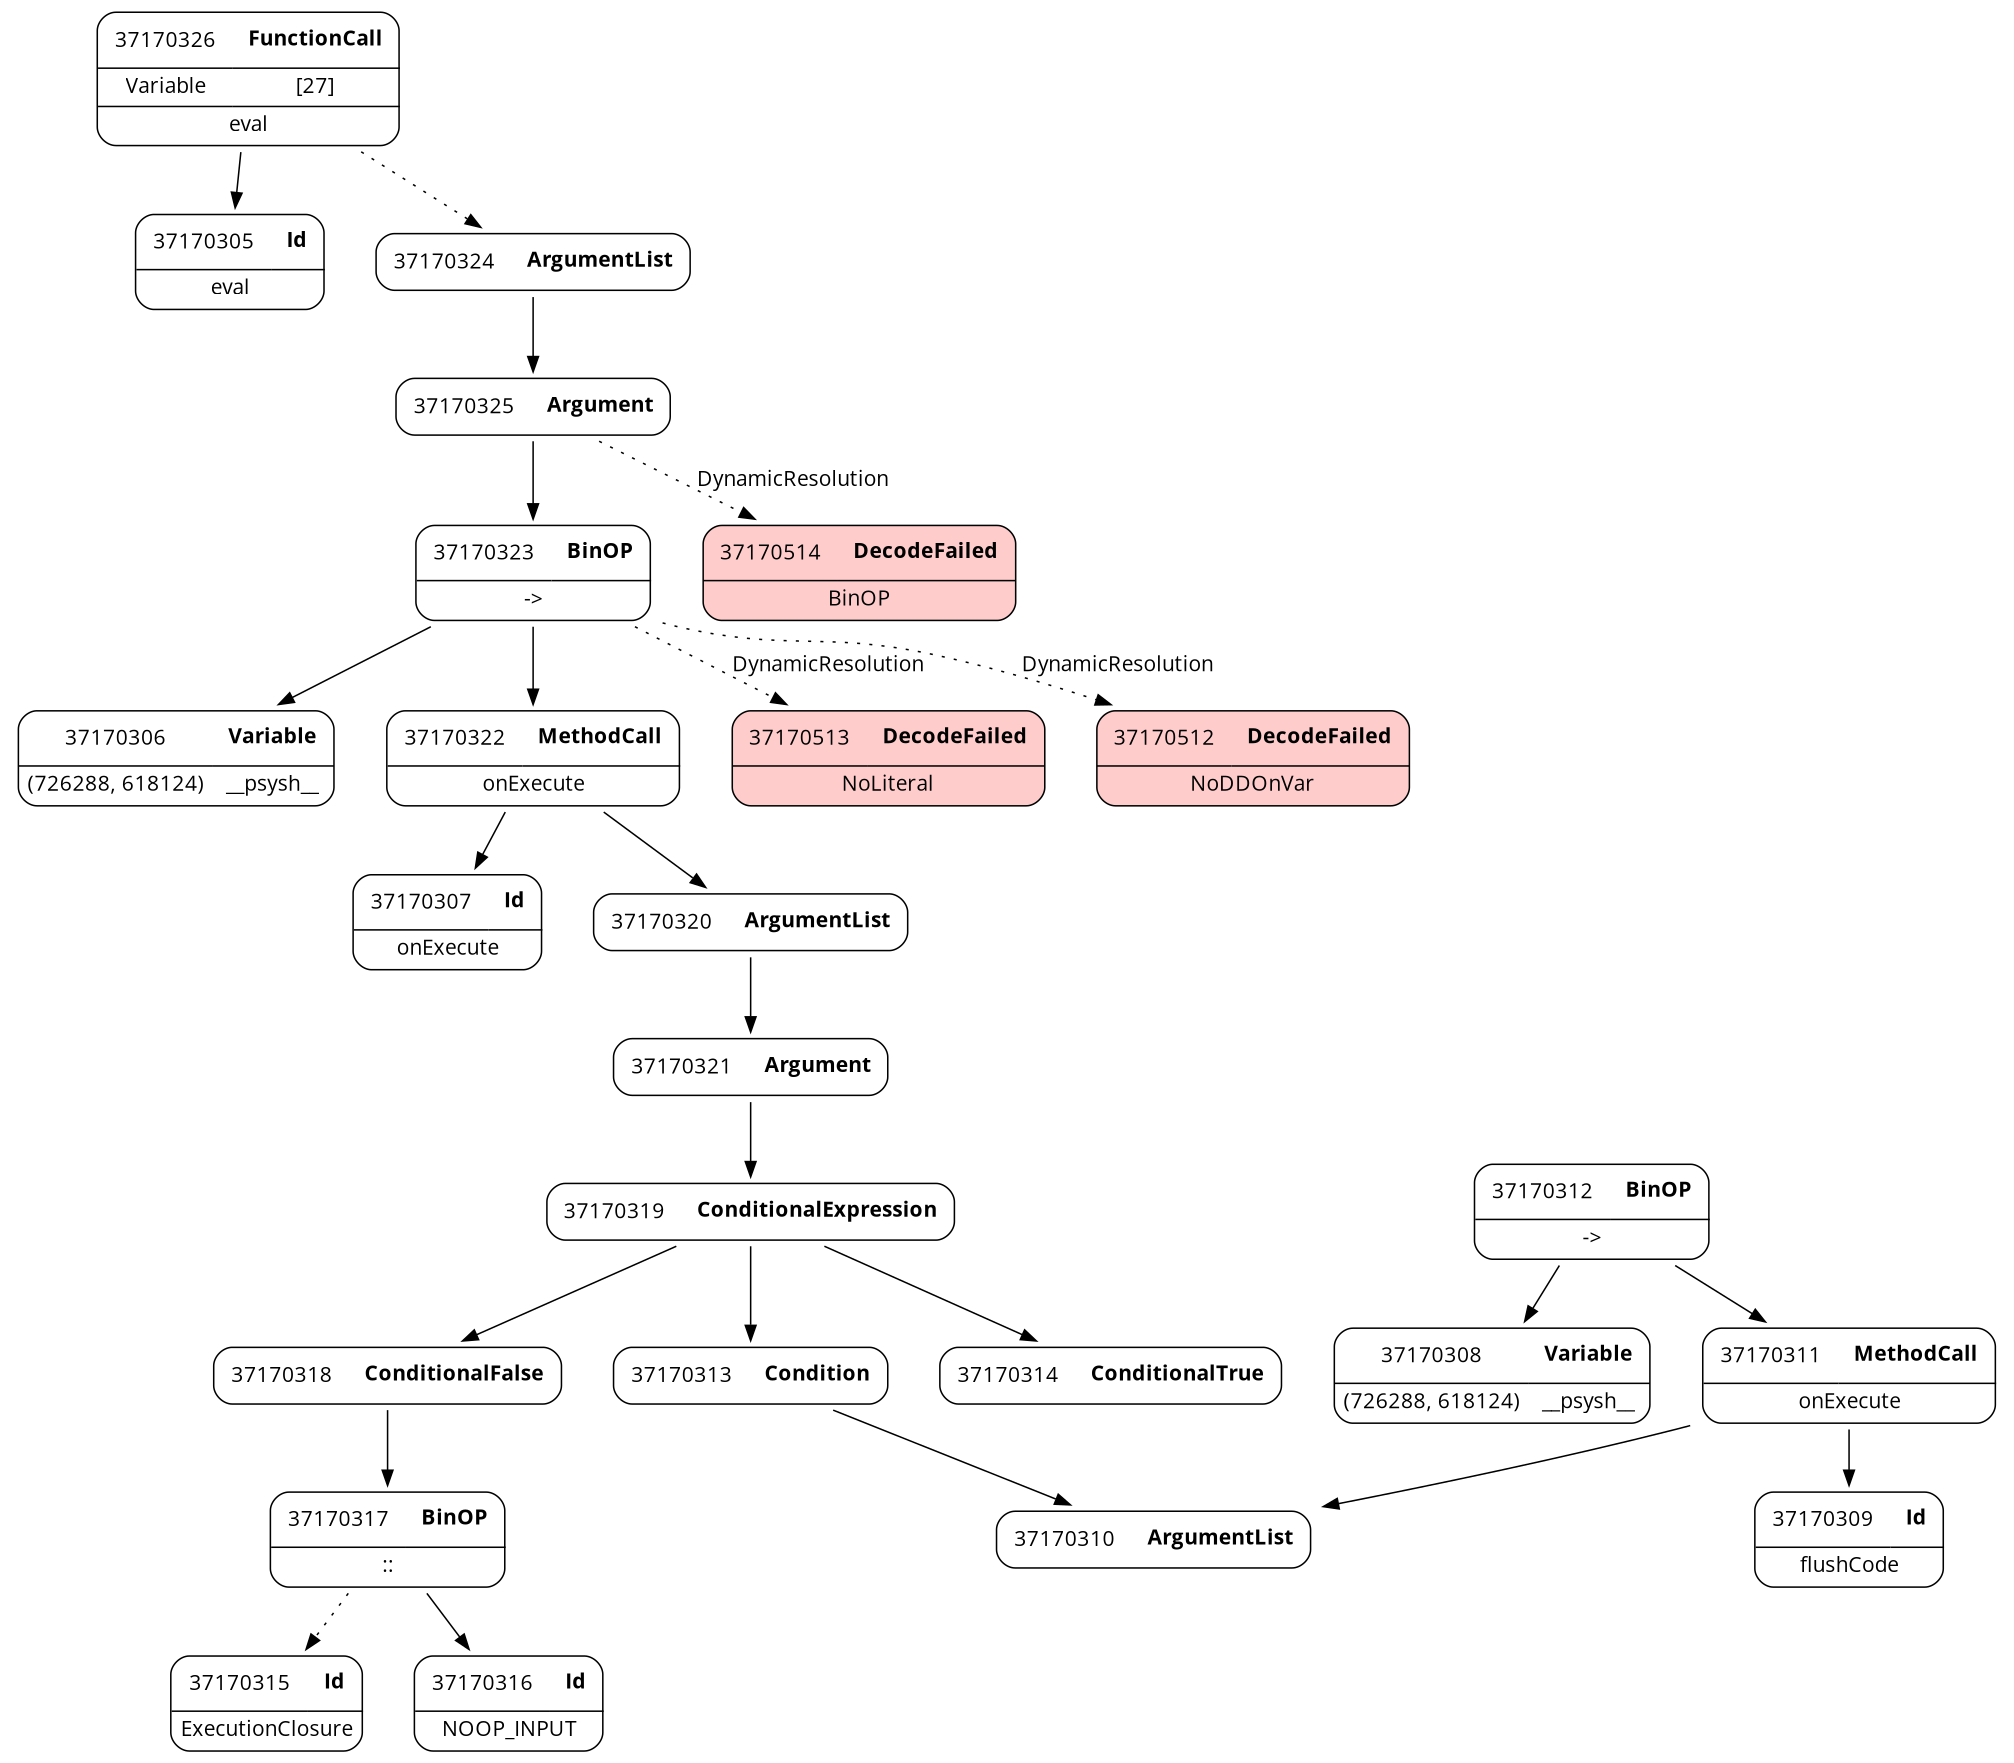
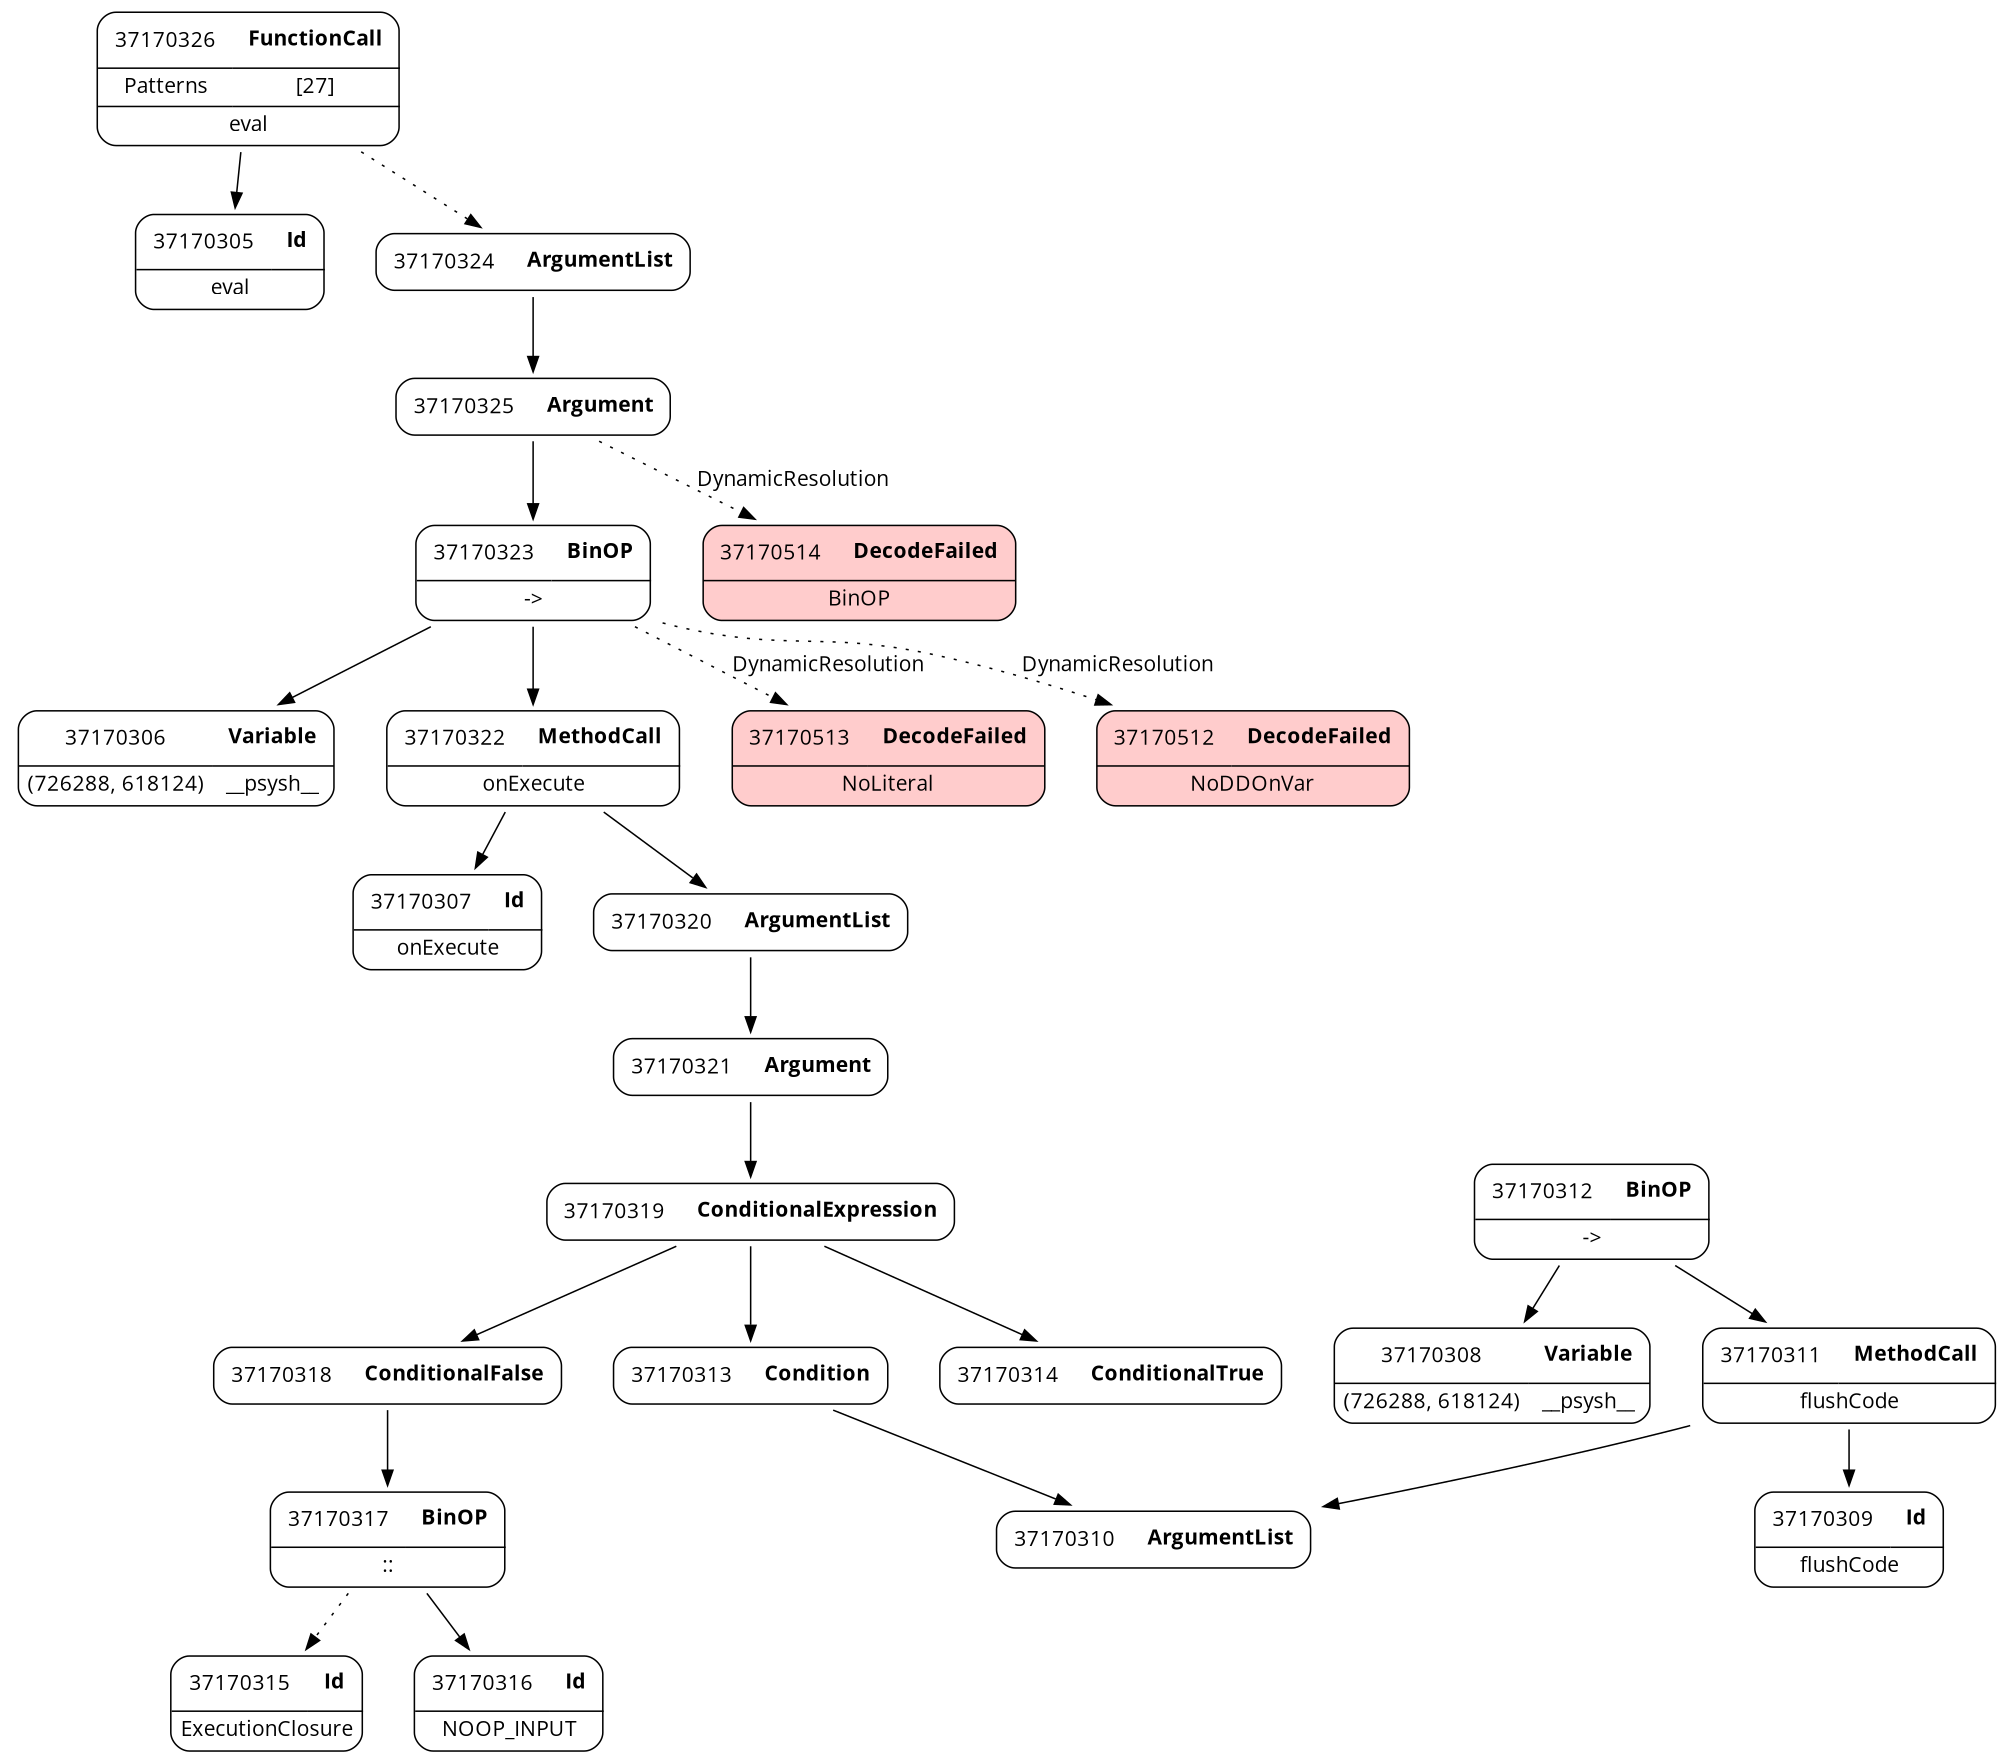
node "37170326": text "Variable" -> "Patterns"
node "37170311": text "onExecute" -> "flushCode"
